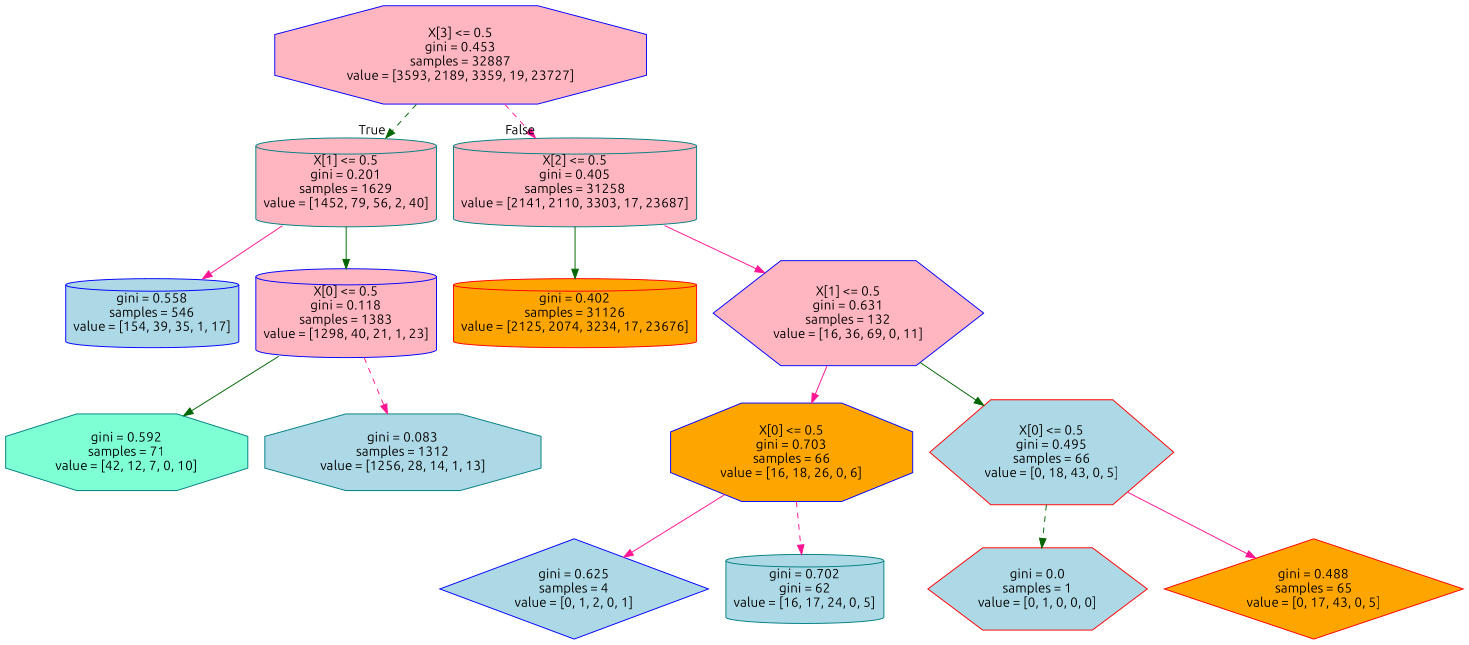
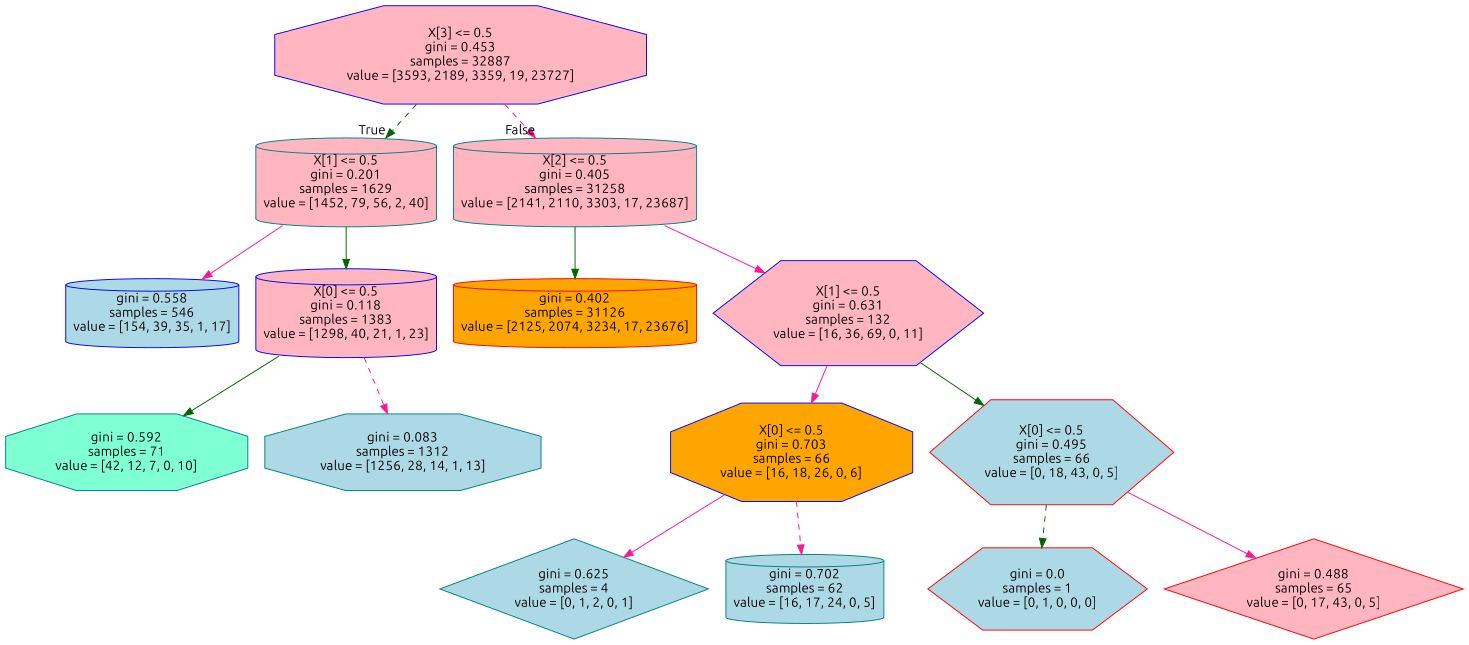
node "gini = 0.625 samples = 4 value = [0, 1, 2, 0, 1]": color blue -> teal
node "gini = 0.702 gini = 62 value = [16, 17, 24, 0, 5]": label "gini = 0.702 gini = 62 value = [16, 17, 24, 0, 5]" -> "gini = 0.702 samples = 62 value = [16, 17, 24, 0, 5]"
node "gini = 0.488 samples = 65 value = [0, 17, 43, 0, 5]": fillcolor orange -> lightpink
